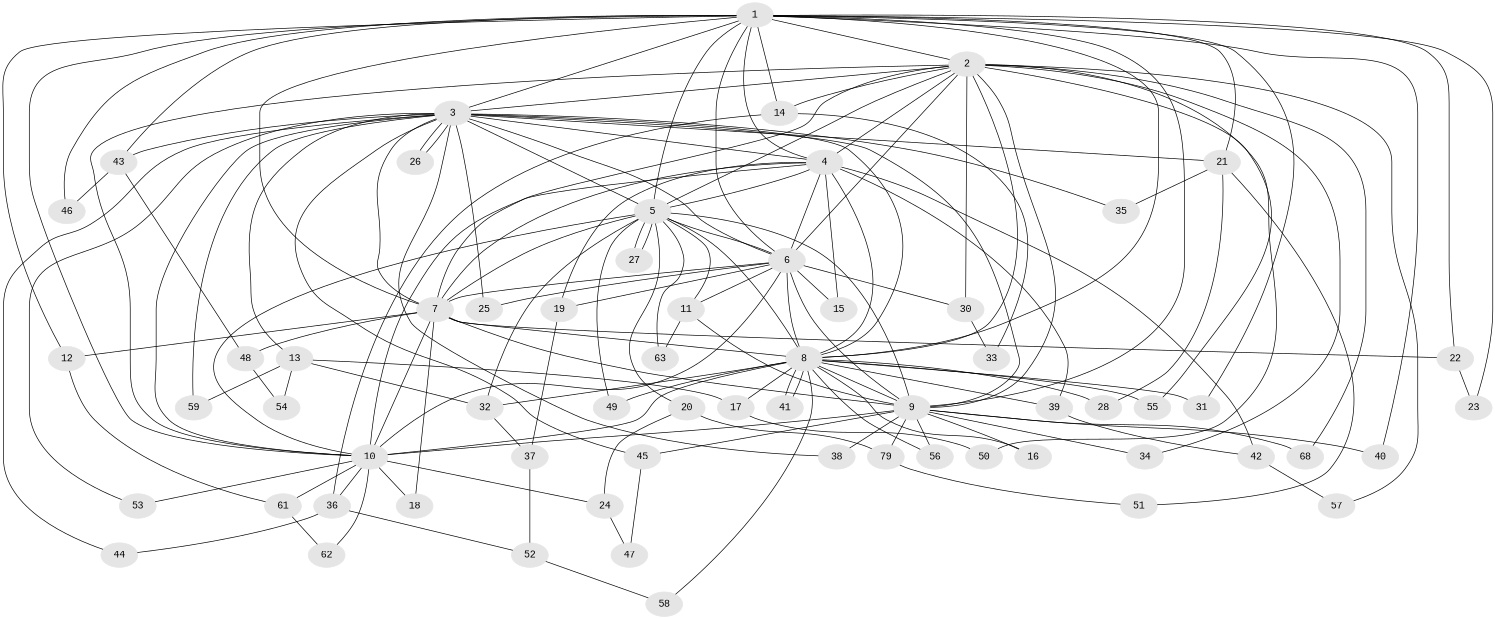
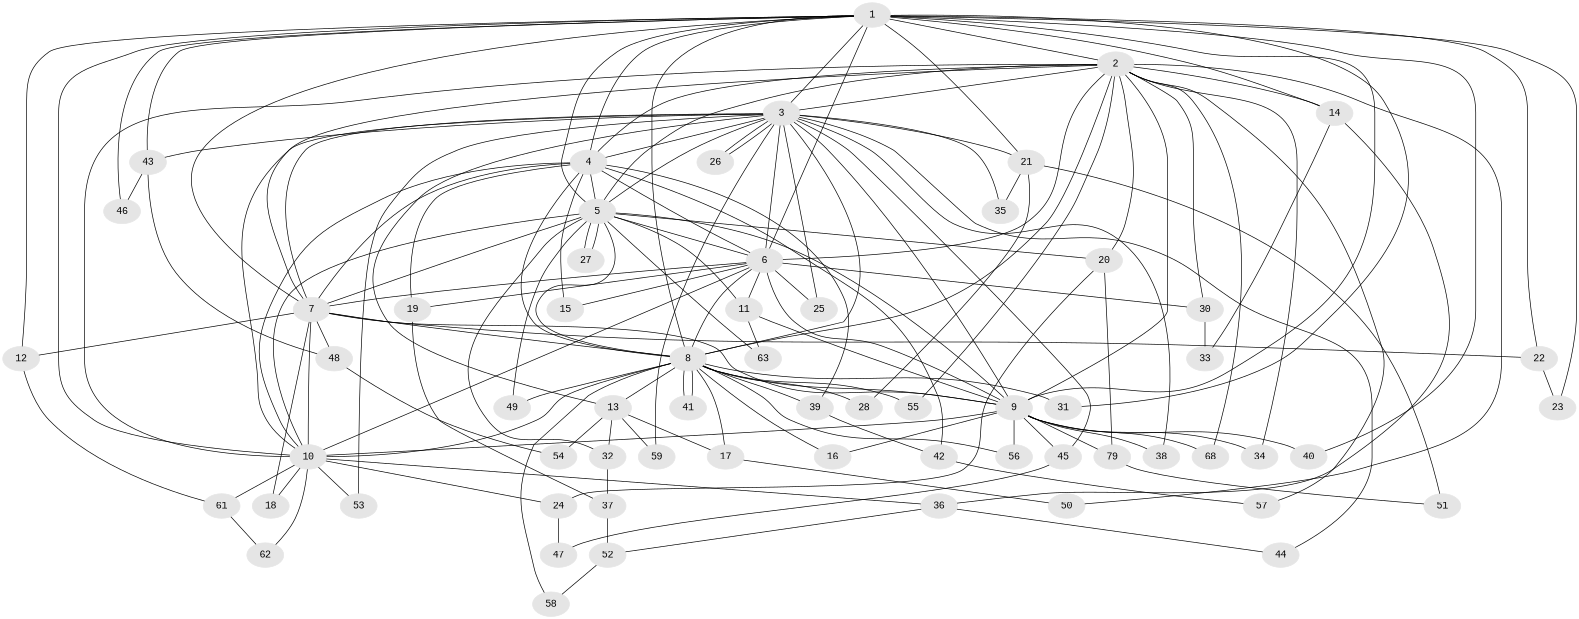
edge "2" -- "20": added
edge "8" -- "32": now "8" -- "13"
